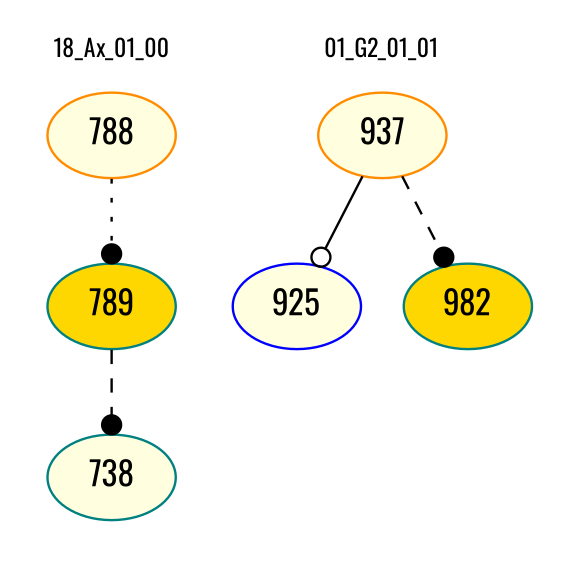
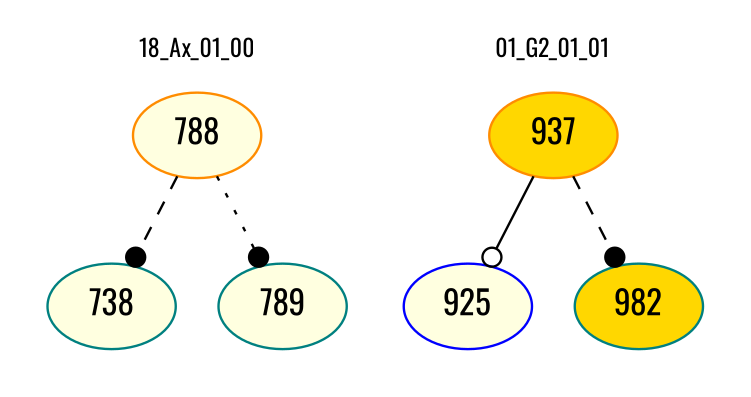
node "937": fillcolor lightyellow -> gold
node "789": fillcolor gold -> lightyellow
edge "789" -> "738": now "788" -> "738"
